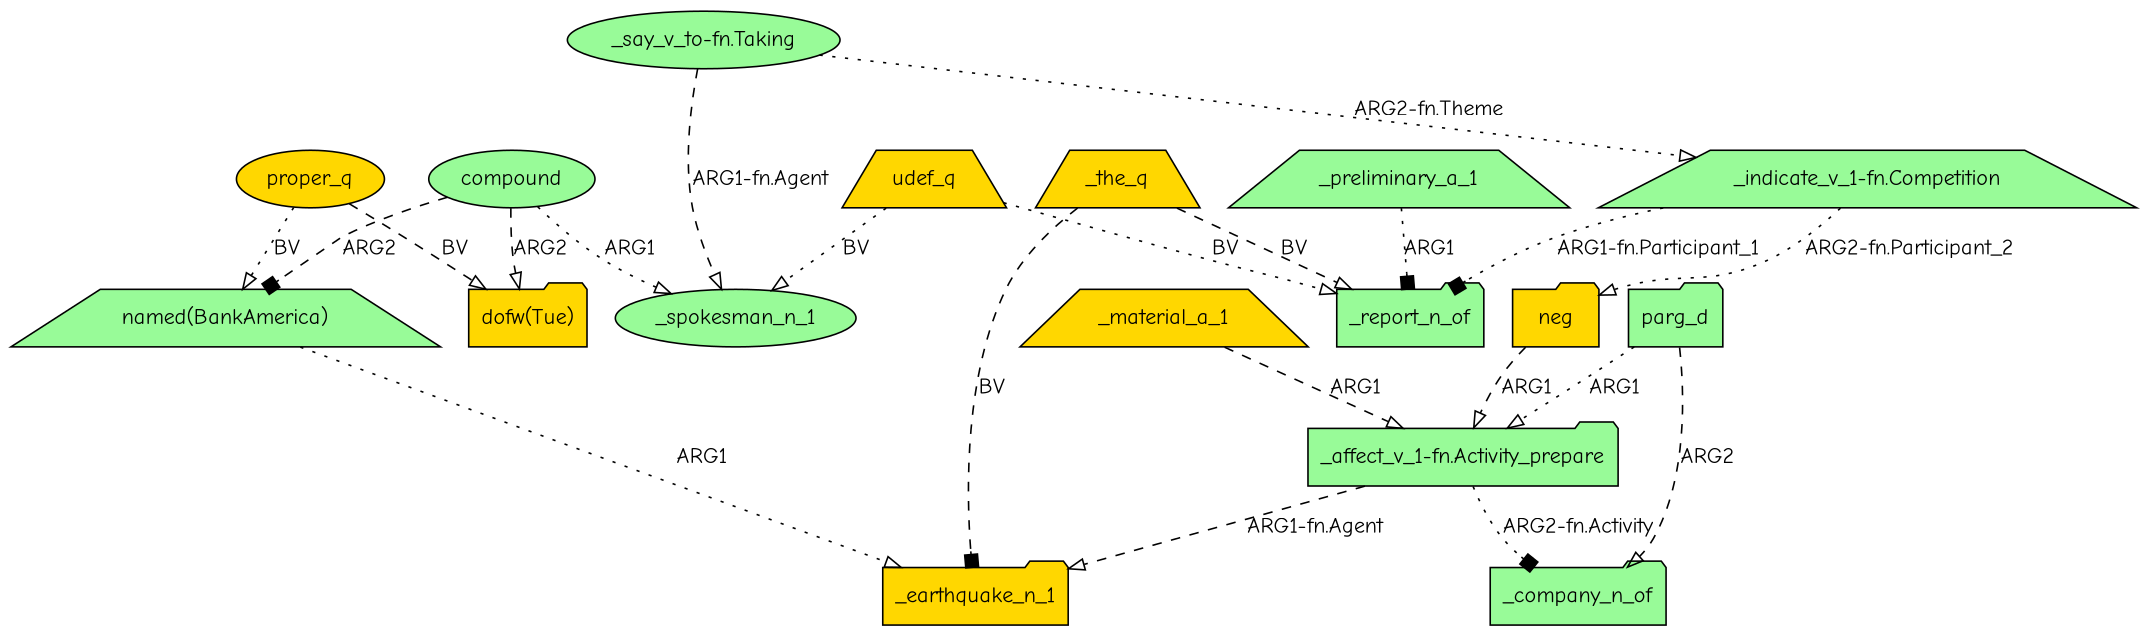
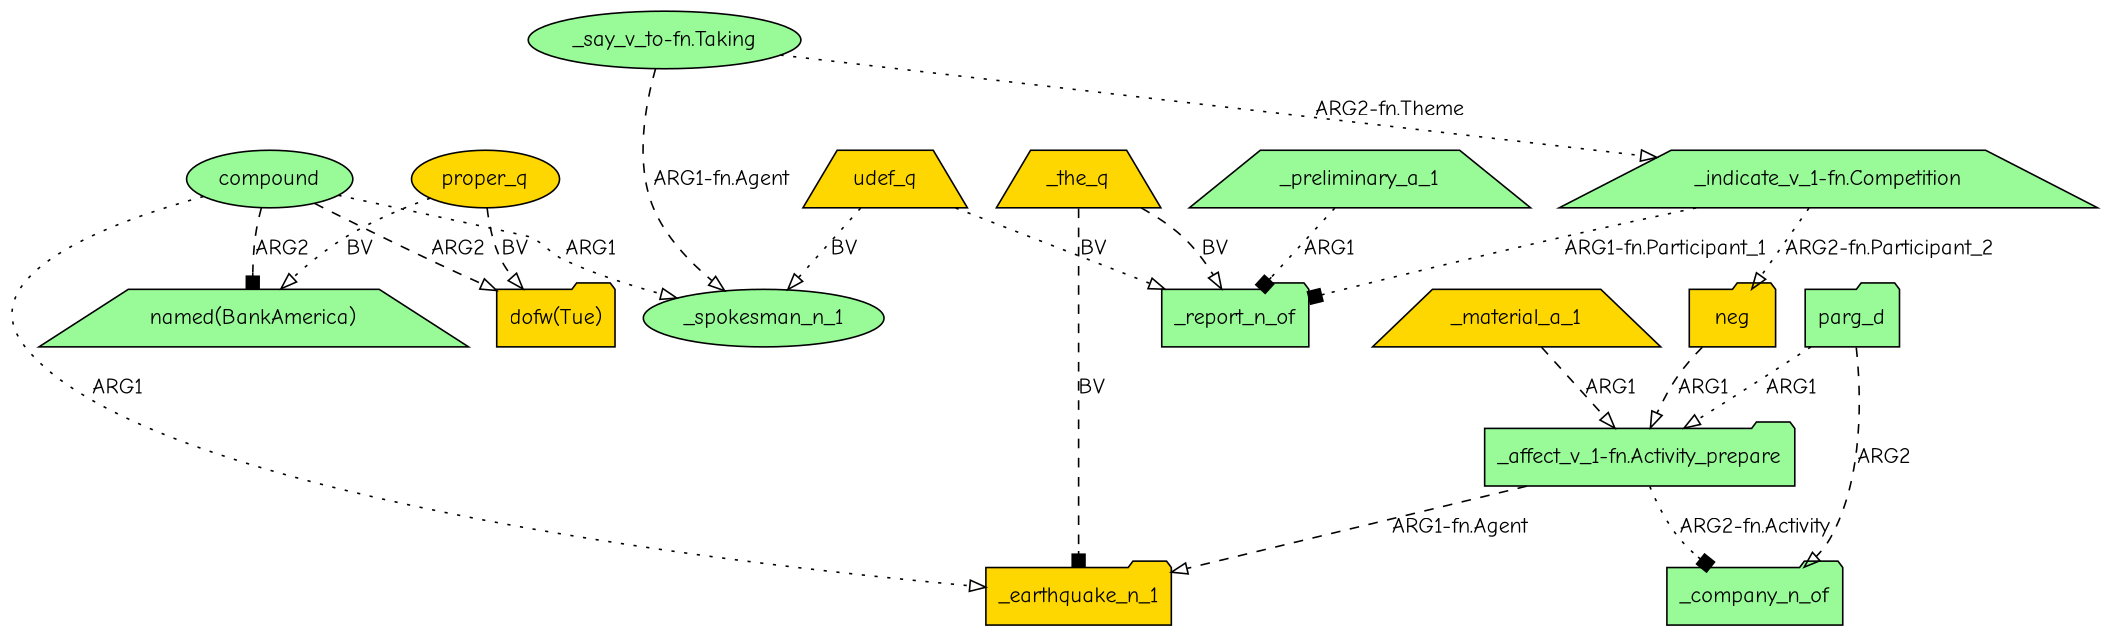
edge "named(BankAmerica)" -> "_earthquake_n_1": now "compound" -> "_earthquake_n_1"
